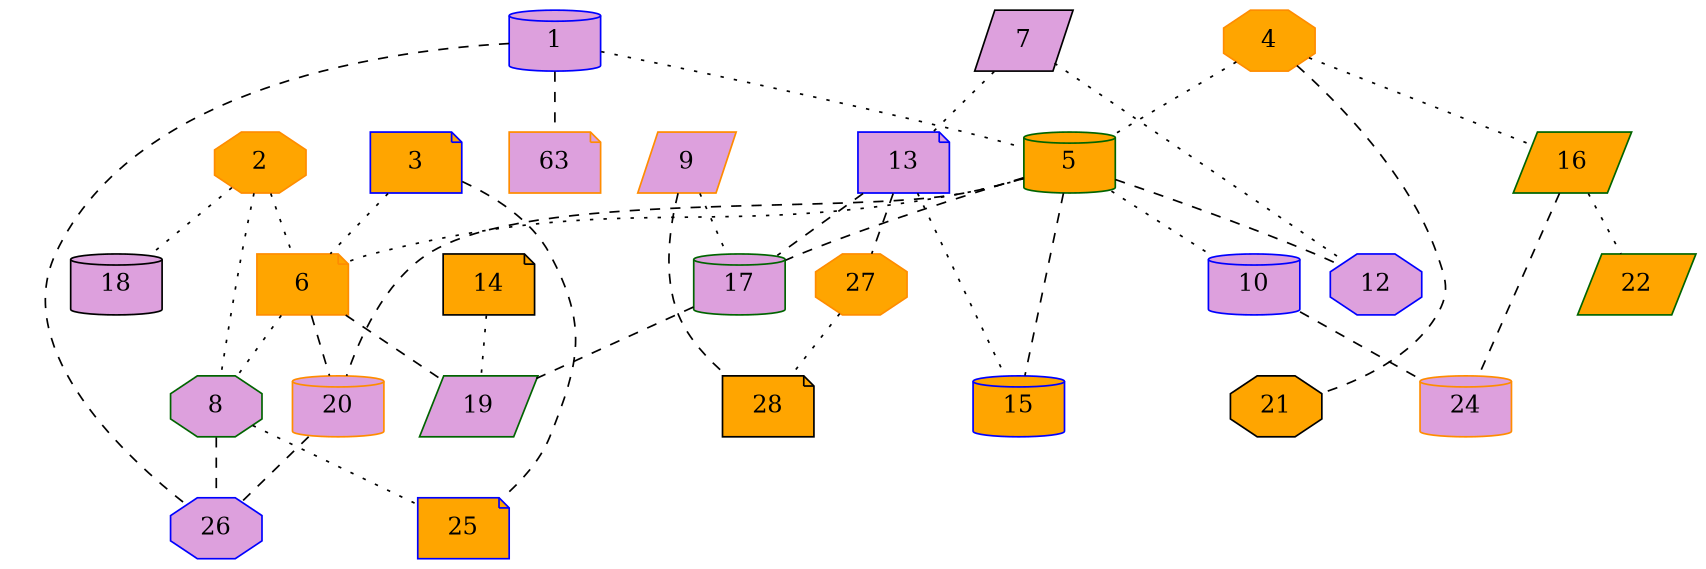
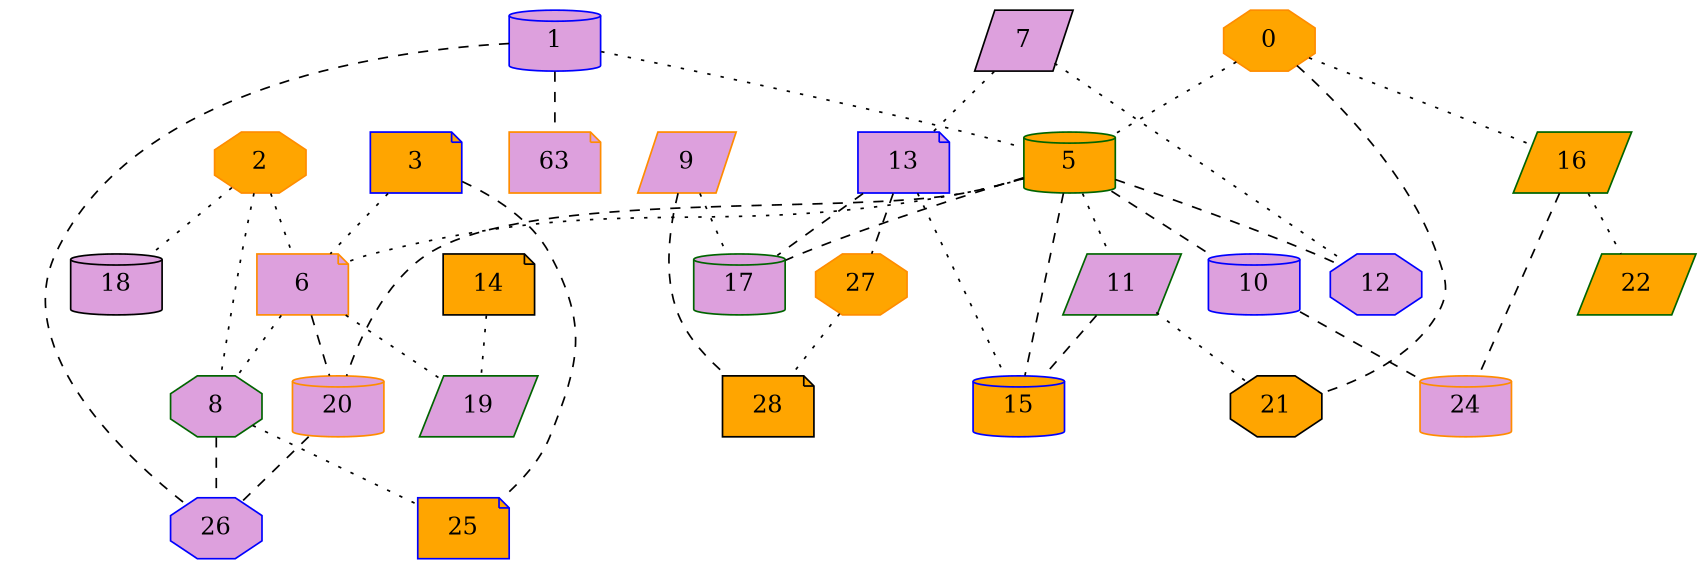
node "4": label "4" -> "0"
edge "5" -- "10": style dotted -> dashed
node "6": fillcolor orange -> plum
node "11": added
edge "17" -- "19": removed
edge "6" -- "19": style dashed -> dotted
